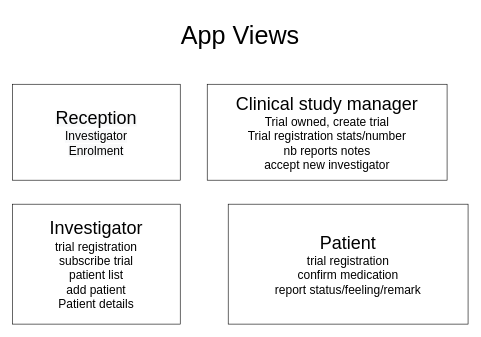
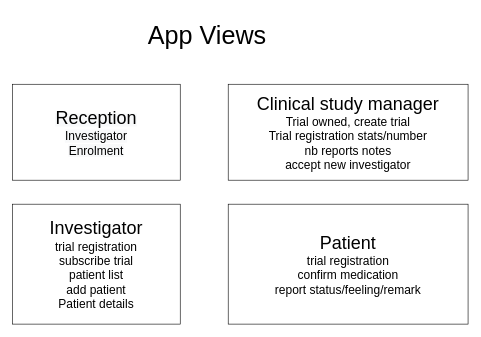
node "App Views": moved (240, 36) -> (207, 36)
node "Clinical study manager Trial owned, create trial Trial registration stats/number nb reports notes accept new investigator": moved (327, 132) -> (348, 132)
